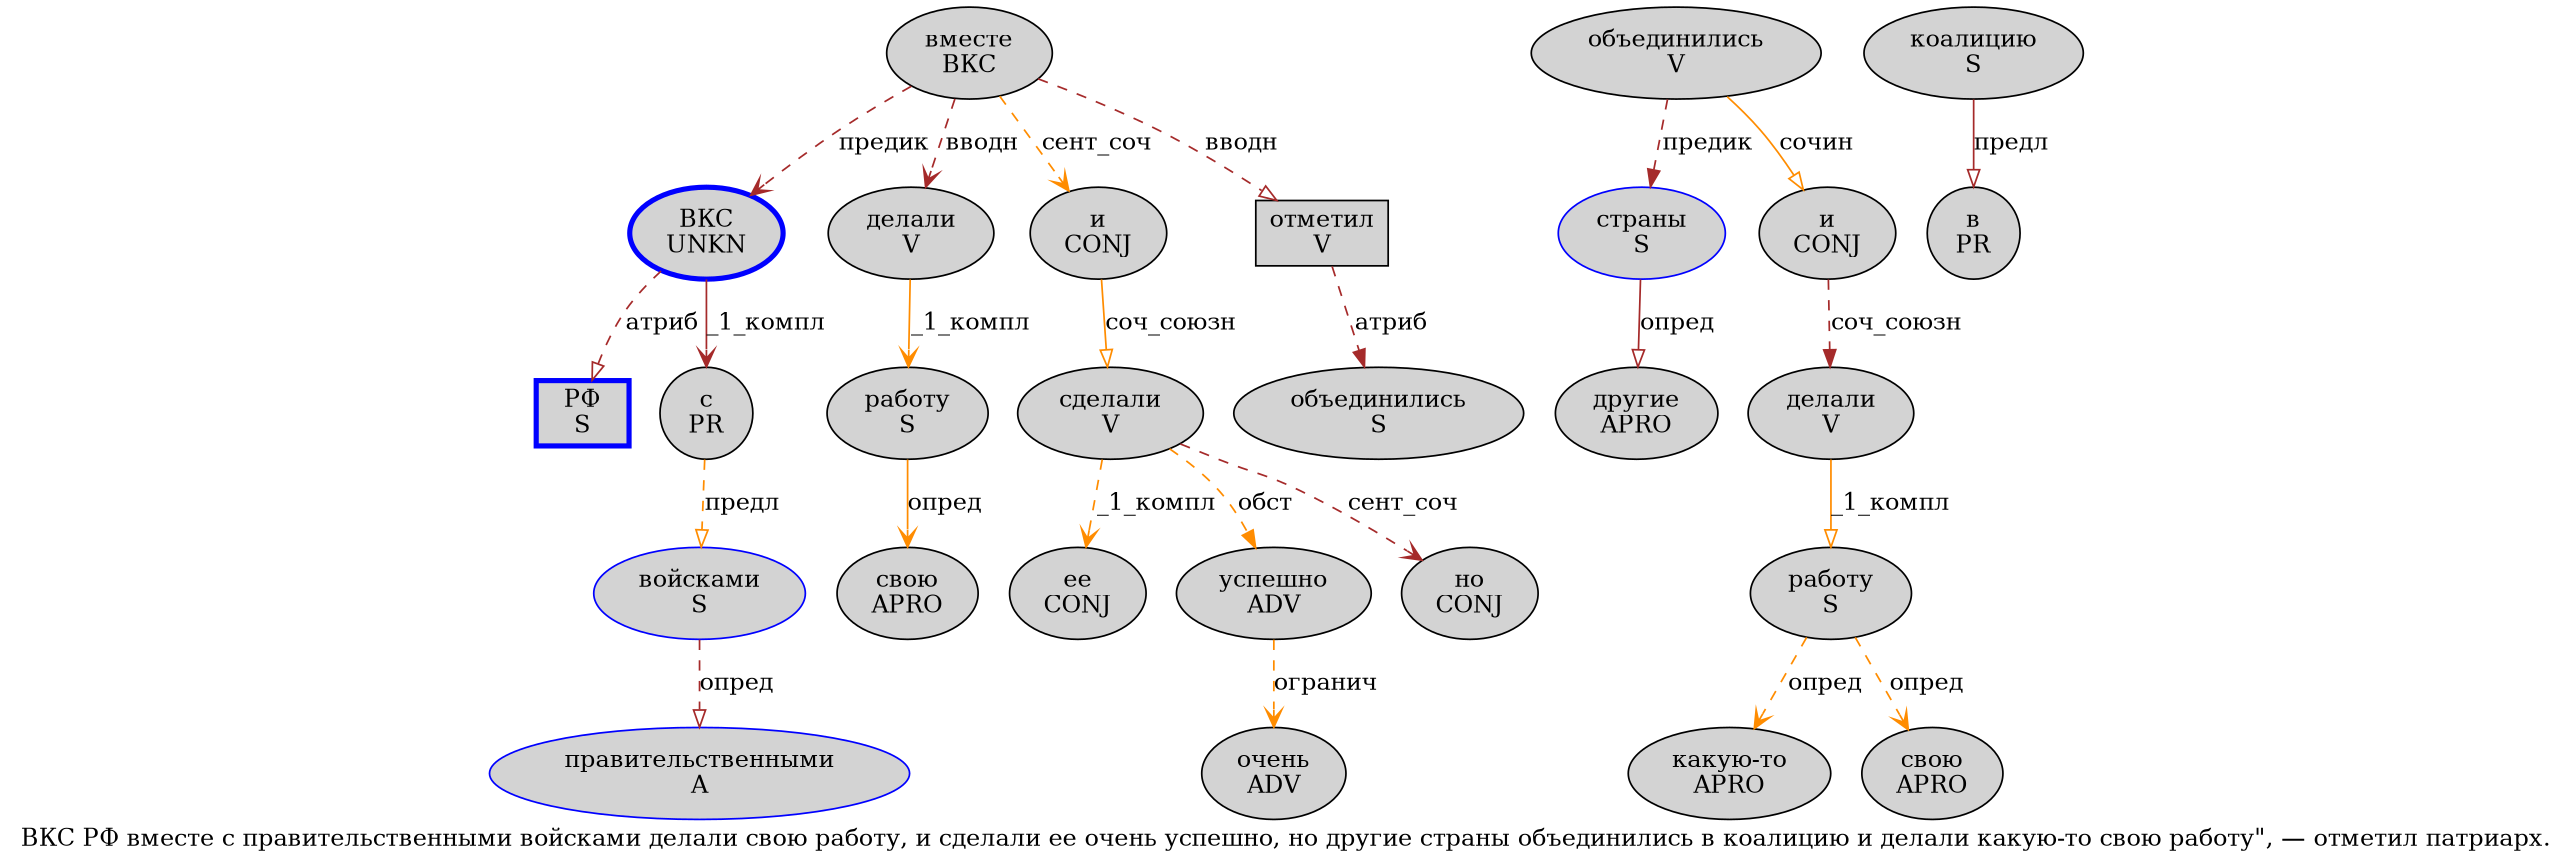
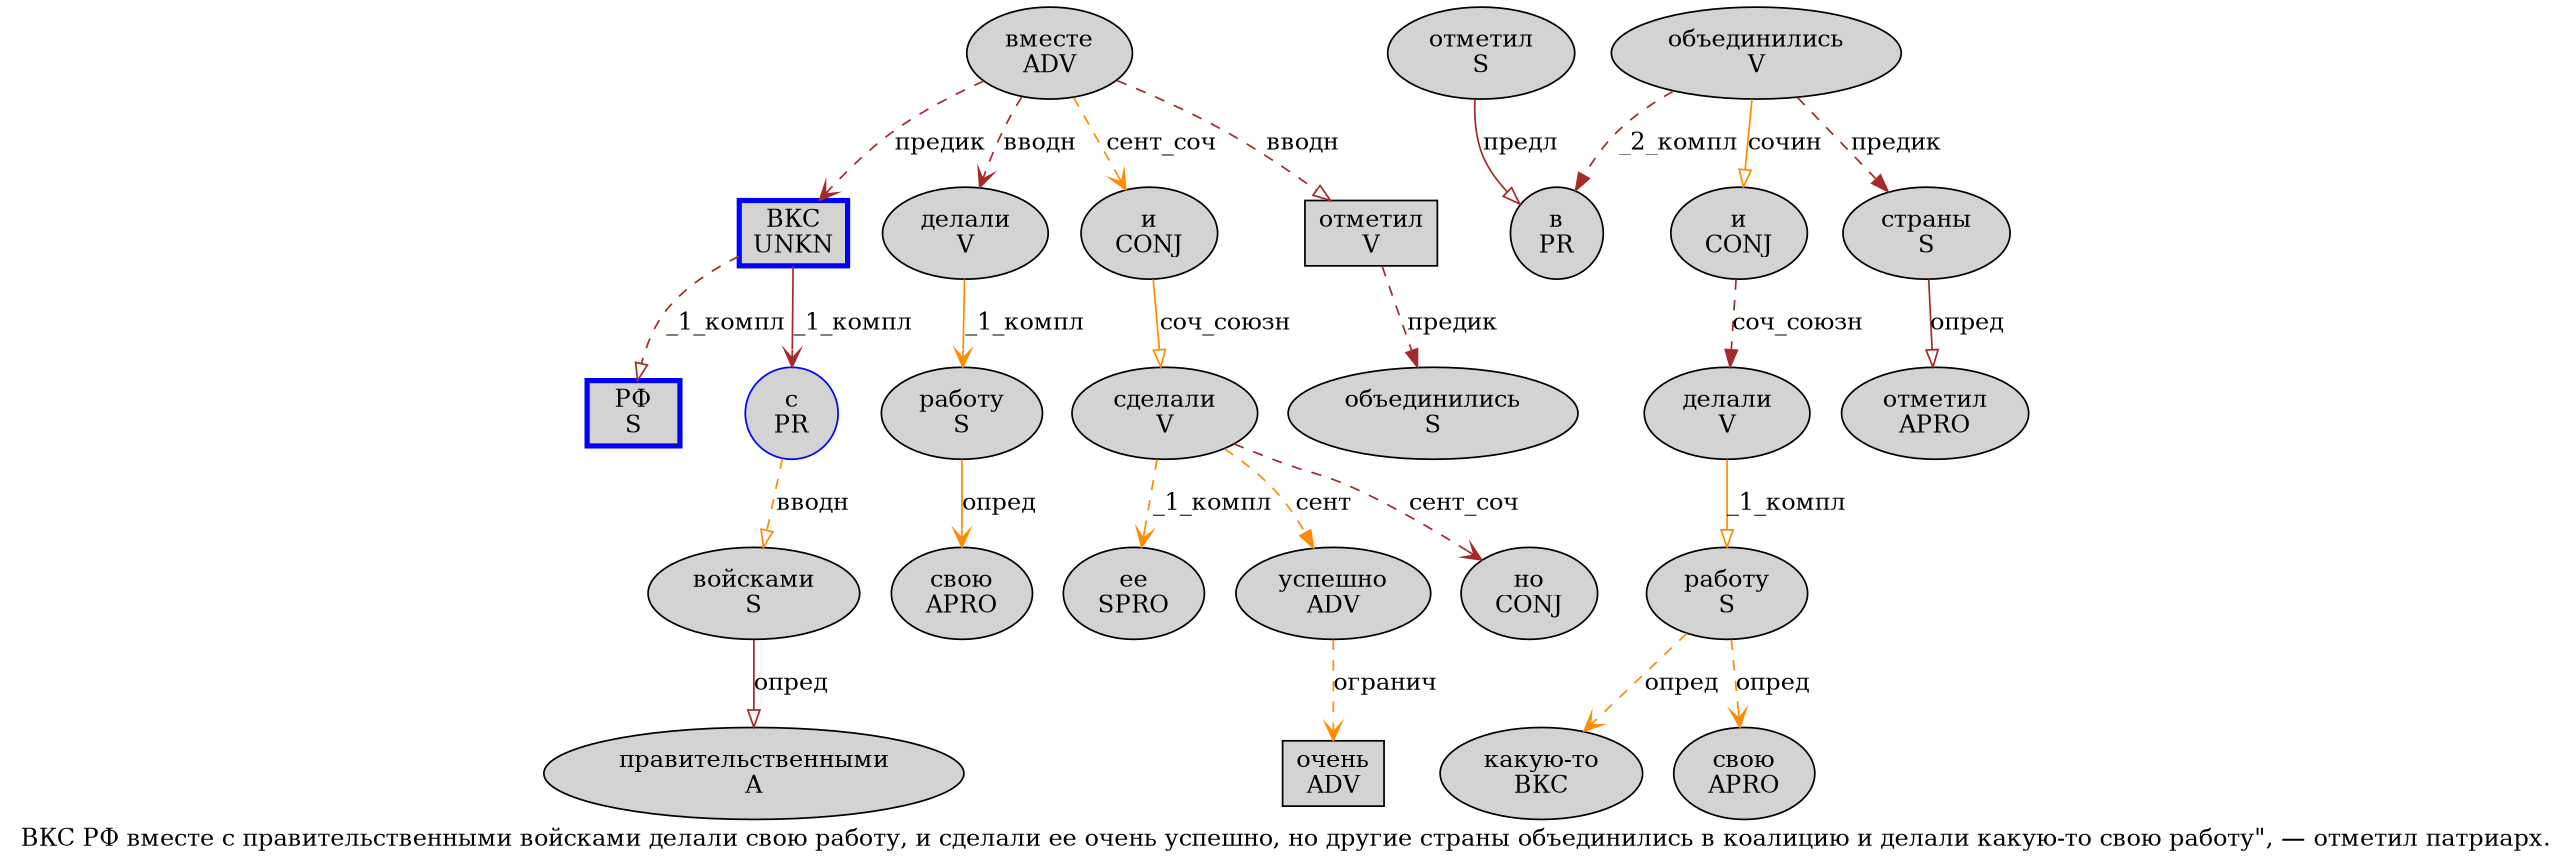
node "вместе ВКС": label "вместе ВКС" -> "вместе ADV"
node "коалицию S": label "коалицию S" -> "отметил S"
edge "объединились V" -> "в PR": added, label "_2_компл"
node "ВКС UNKN": shape ellipse -> box
node "страны S": color blue -> black
edge "ВКС UNKN" -> "РФ S": label "атриб" -> "_1_компл"
edge "отметил V" -> "объединились S": label "атриб" -> "предик"
node "с PR": color black -> blue
node "другие APRO": label "другие APRO" -> "отметил APRO"
edge "с PR" -> "войсками S": label "предл" -> "вводн"
edge "сделали V" -> "успешно ADV": label "обст" -> "сент"
node "войсками S": color blue -> black
node "ее CONJ": label "ее CONJ" -> "ее SPRO"
edge "войсками S" -> "правительственными A": style dashed -> solid
node "правительственными A": color blue -> black
node "очень ADV": shape ellipse -> box
node "какую-то APRO": label "какую-то APRO" -> "какую-то ВКС"
